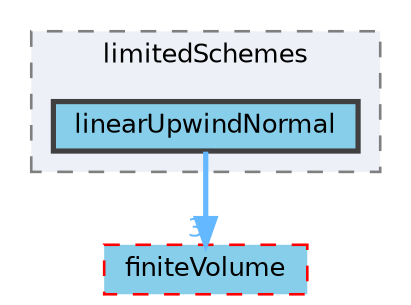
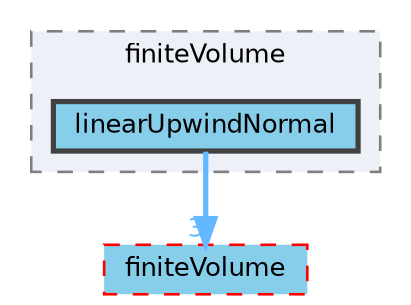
cluster "limitedSchemes": label "limitedSchemes" -> "finiteVolume"
